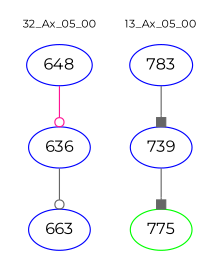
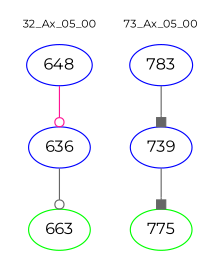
cluster "13_Ax_05_00": label "13_Ax_05_00" -> "73_Ax_05_00"
node "663": color blue -> green
